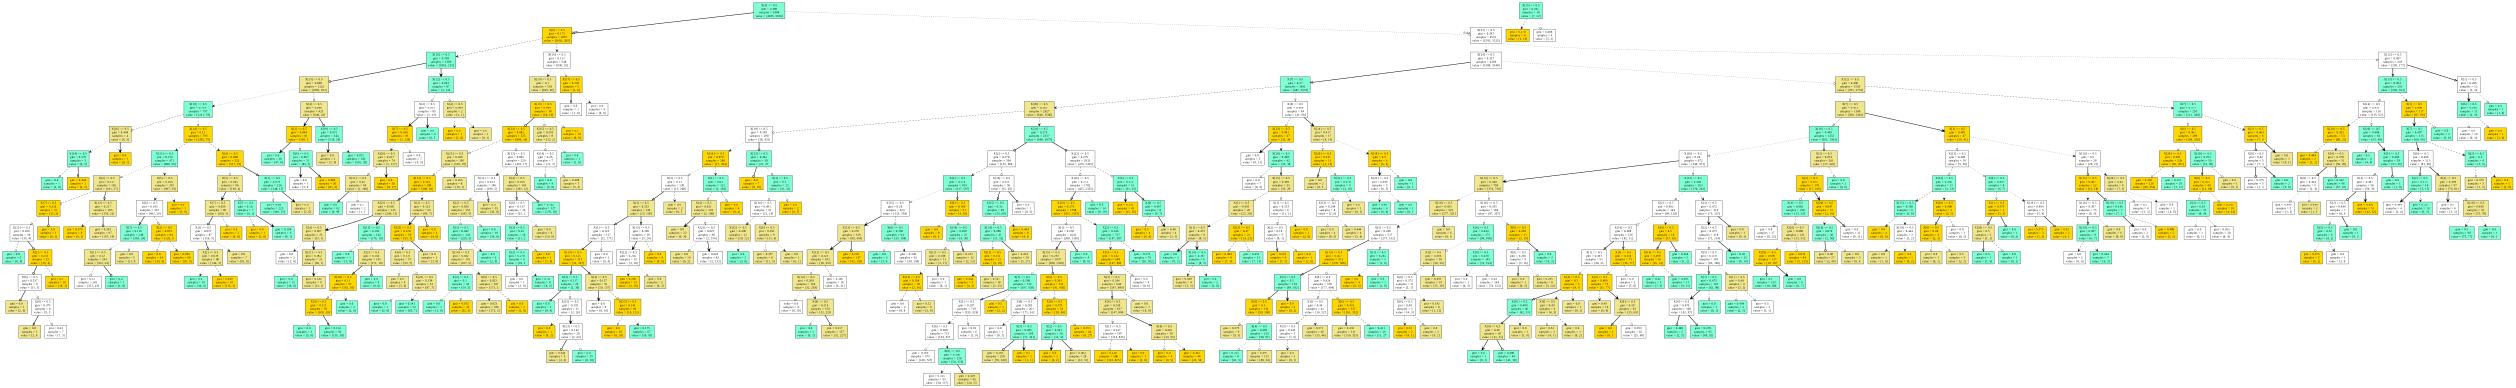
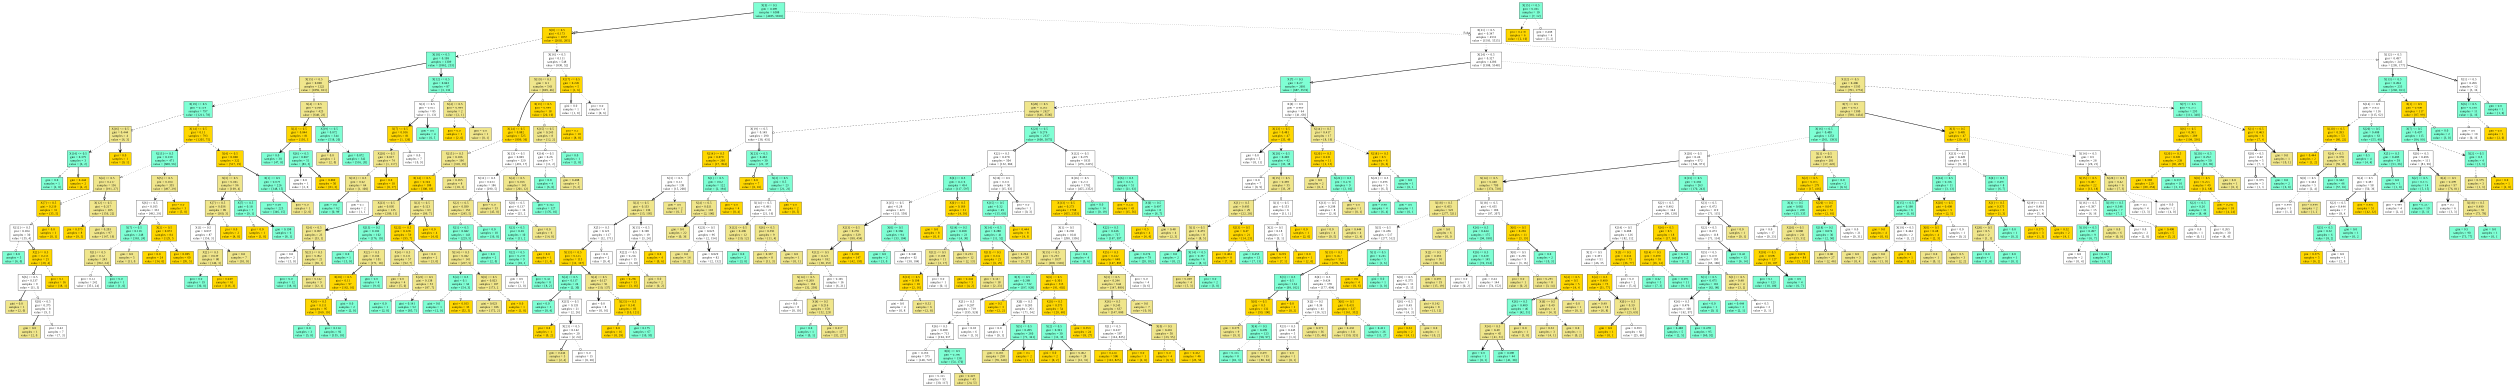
edge "X[13] <= 0.5 gini = 0.444 samples = 18 value = [20, 10]" -> "X[24] <= 0.5 gini = 0.082 samples = 525 value = [809, 36]": now "X[19] <= 0.5 gini = 0.1 samples = 543 value = [829, 46]" -> "X[24] <= 0.5 gini = 0.082 samples = 525 value = [809, 36]"
edge "X[16] <= 0.5 gini = 0.397 samples = 15 value = [6, 16]" -> "X[19] <= 0.5 gini = 0.497 samples = 9 value = [6, 7]": arrowhead onormal -> vee
node "X[20] <= 0.5 gini = 0.5 samples = 2 value = [1, 1]": label "X[20] <= 0.5 gini = 0.5 samples = 2 value = [1, 1]" -> "X[20] <= 0.5 gini = 0.5 value = 2 value = [1, 1]"
edge "X[1] <= 0.5 gini = 0.491 samples = 51 value = [46, 35]" -> "X[4] <= 0.5 gini = 0.5 samples = 5 value = [4, 4]": now "X[1] <= 0.5 gini = 0.491 samples = 51 value = [46, 35]" -> "X[4] <= 0.5 gini = 0.409 samples = 73 value = [31, 77]"
node "value = 0.0 samples = 8 value = [0, 10]": label "value = 0.0 samples = 8 value = [0, 10]" -> "gini = 0.0 samples = 8 value = [0, 10]"
node "gini = 0.0 samples = 15 value = [0, 20]": fillcolor aquamarine -> white
